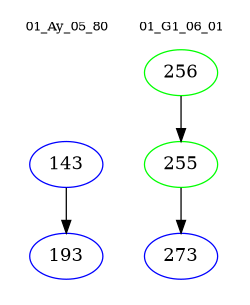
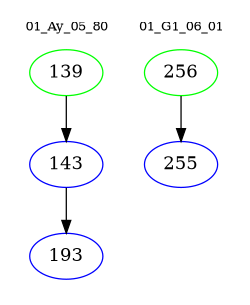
node "139": added
node "255": color green -> blue
node "273": removed
